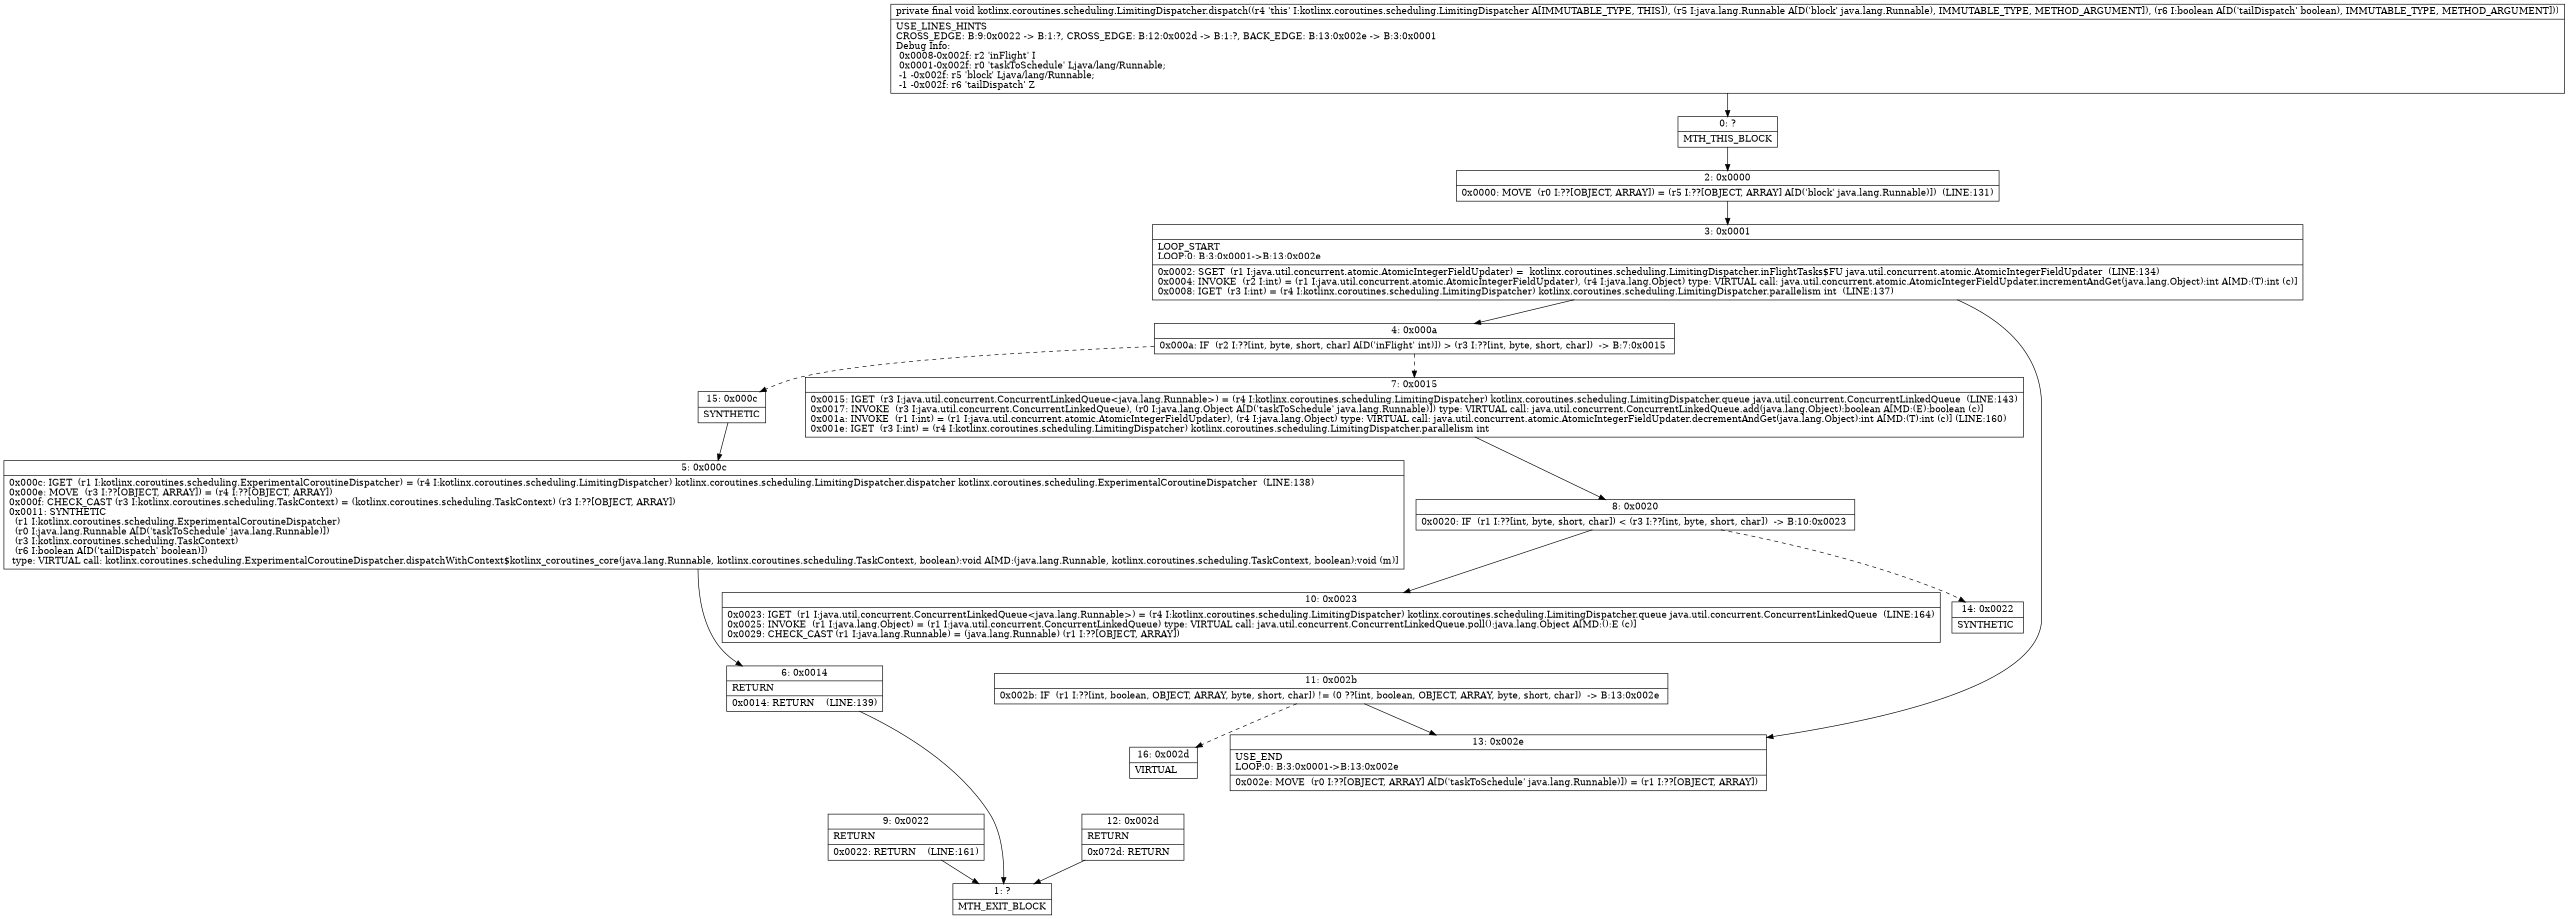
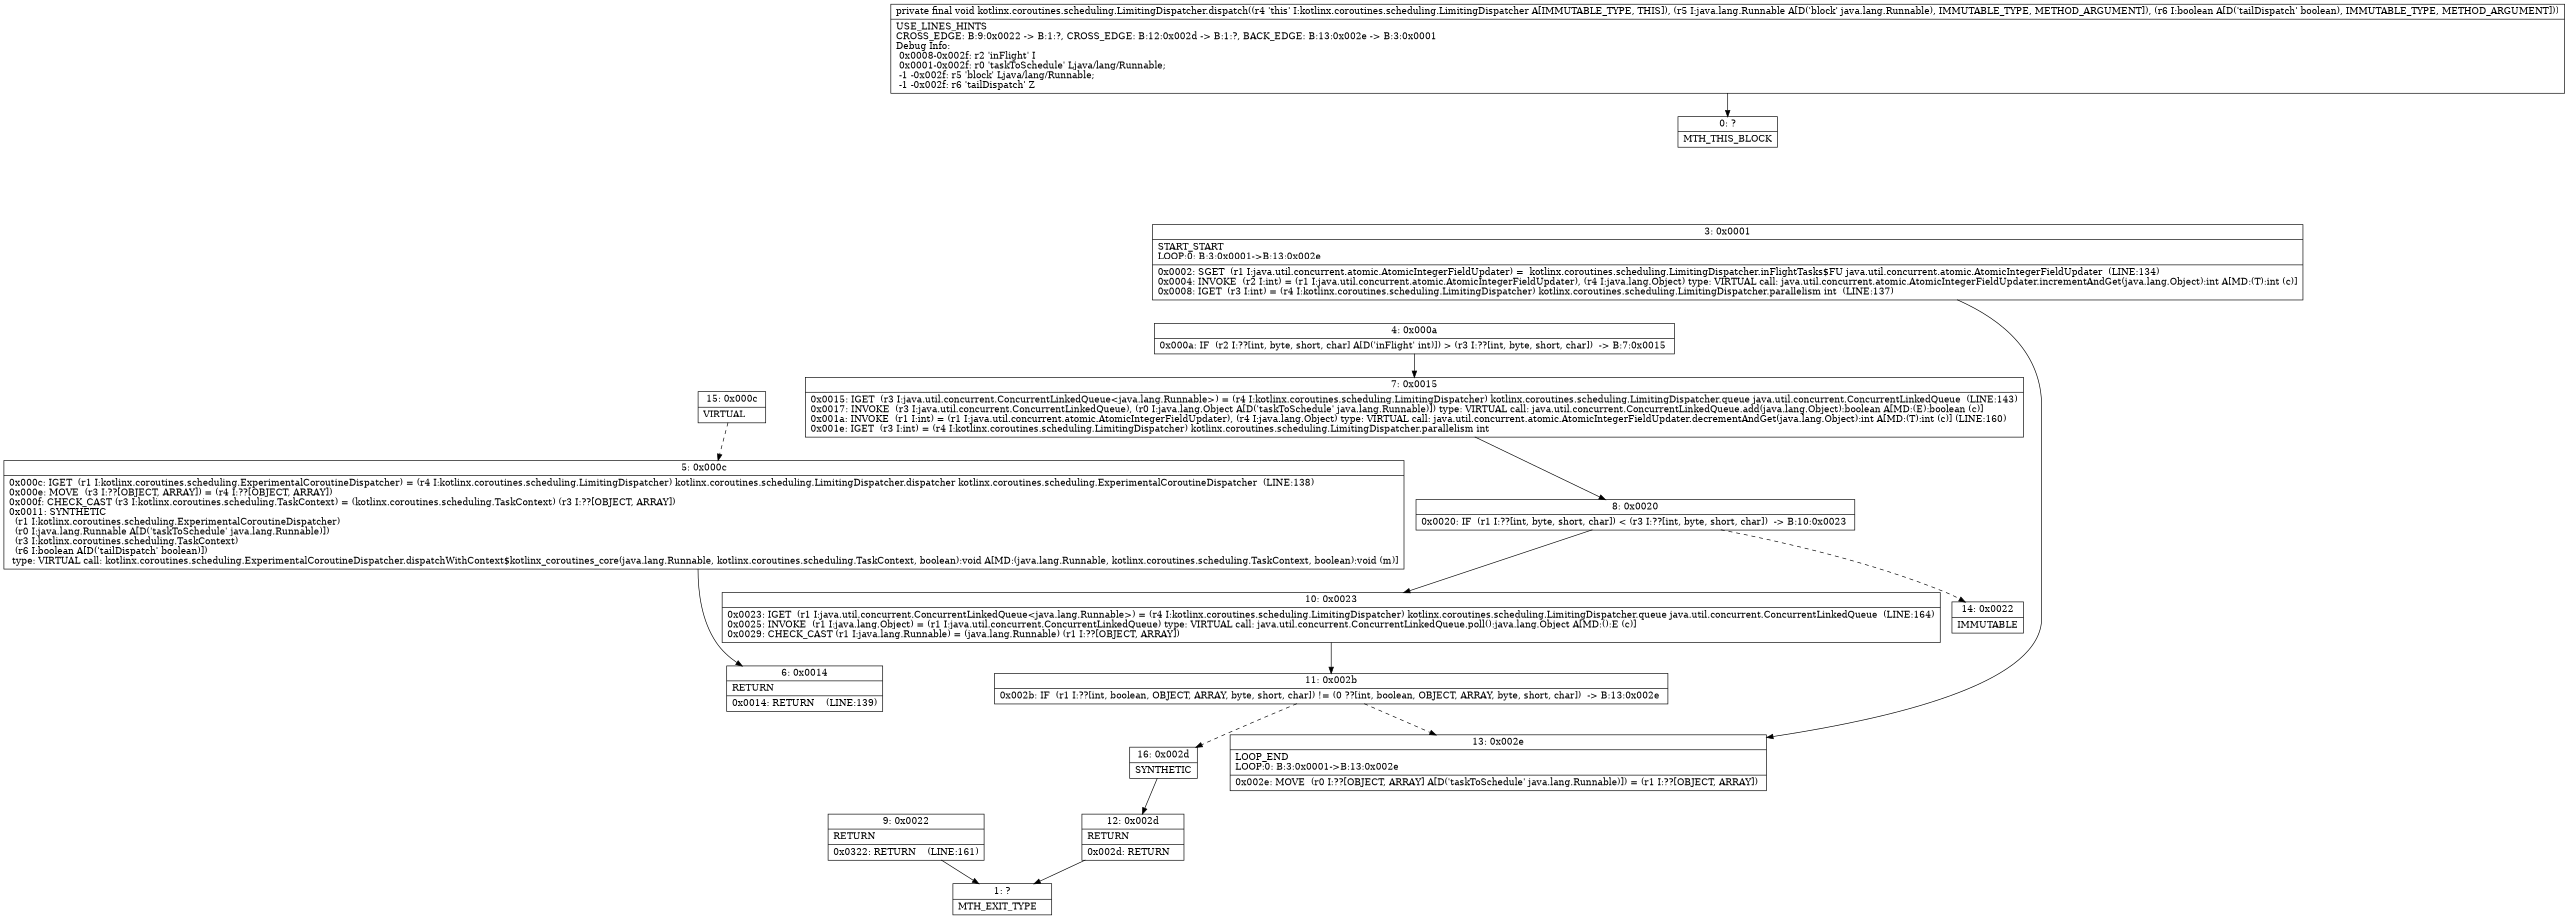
node "2: 0x0000": removed
node "3: 0x0001": text "LOOP_START" -> "START_START"
edge "3: 0x0001" -> "4: 0x000a": removed
edge "4: 0x000a" -> "15: 0x000c": removed
edge "4: 0x000a" -> "7: 0x0015": style dashed -> solid
node "15: 0x000c": text "SYNTHETIC" -> "VIRTUAL"
edge "15: 0x000c" -> "5: 0x000c": style solid -> dashed
node "14: 0x0022": text "SYNTHETIC" -> "IMMUTABLE"
edge "10: 0x0023" -> "11: 0x002b": added
edge "11: 0x002b" -> "13: 0x002e": style solid -> dashed
node "13: 0x002e": text "USE_END" -> "LOOP_END"
node "16: 0x002d": text "VIRTUAL" -> "SYNTHETIC"
edge "6: 0x0014" -> "1: ?": removed
edge "16: 0x002d" -> "12: 0x002d": added
node "9: 0x0022": text "0x0022: RETURN    (LINE:161)" -> "0x0322: RETURN    (LINE:161)"
node "12: 0x002d": text "0x072d: RETURN" -> "0x002d: RETURN"
node "1: ?": text "MTH_EXIT_BLOCK" -> "MTH_EXIT_TYPE"
